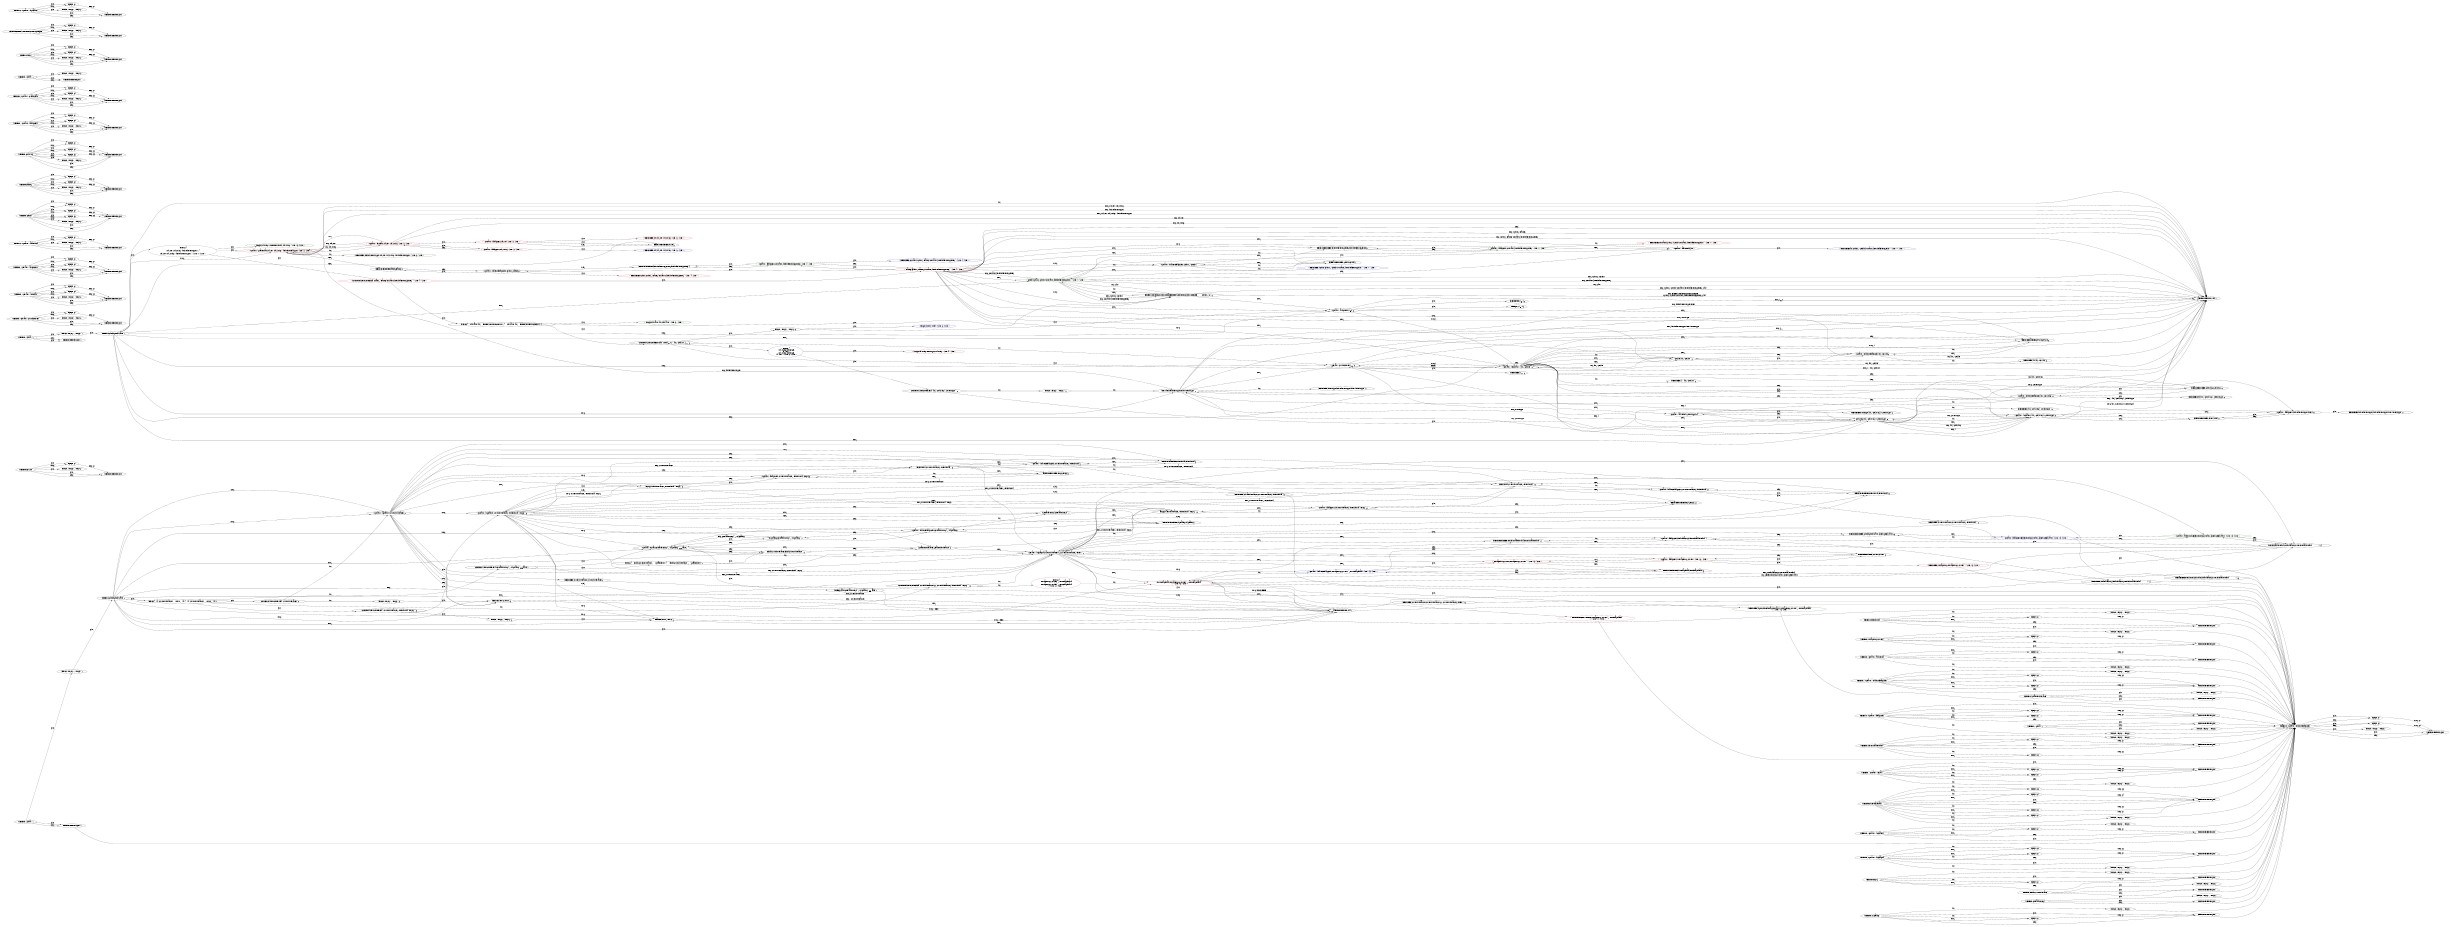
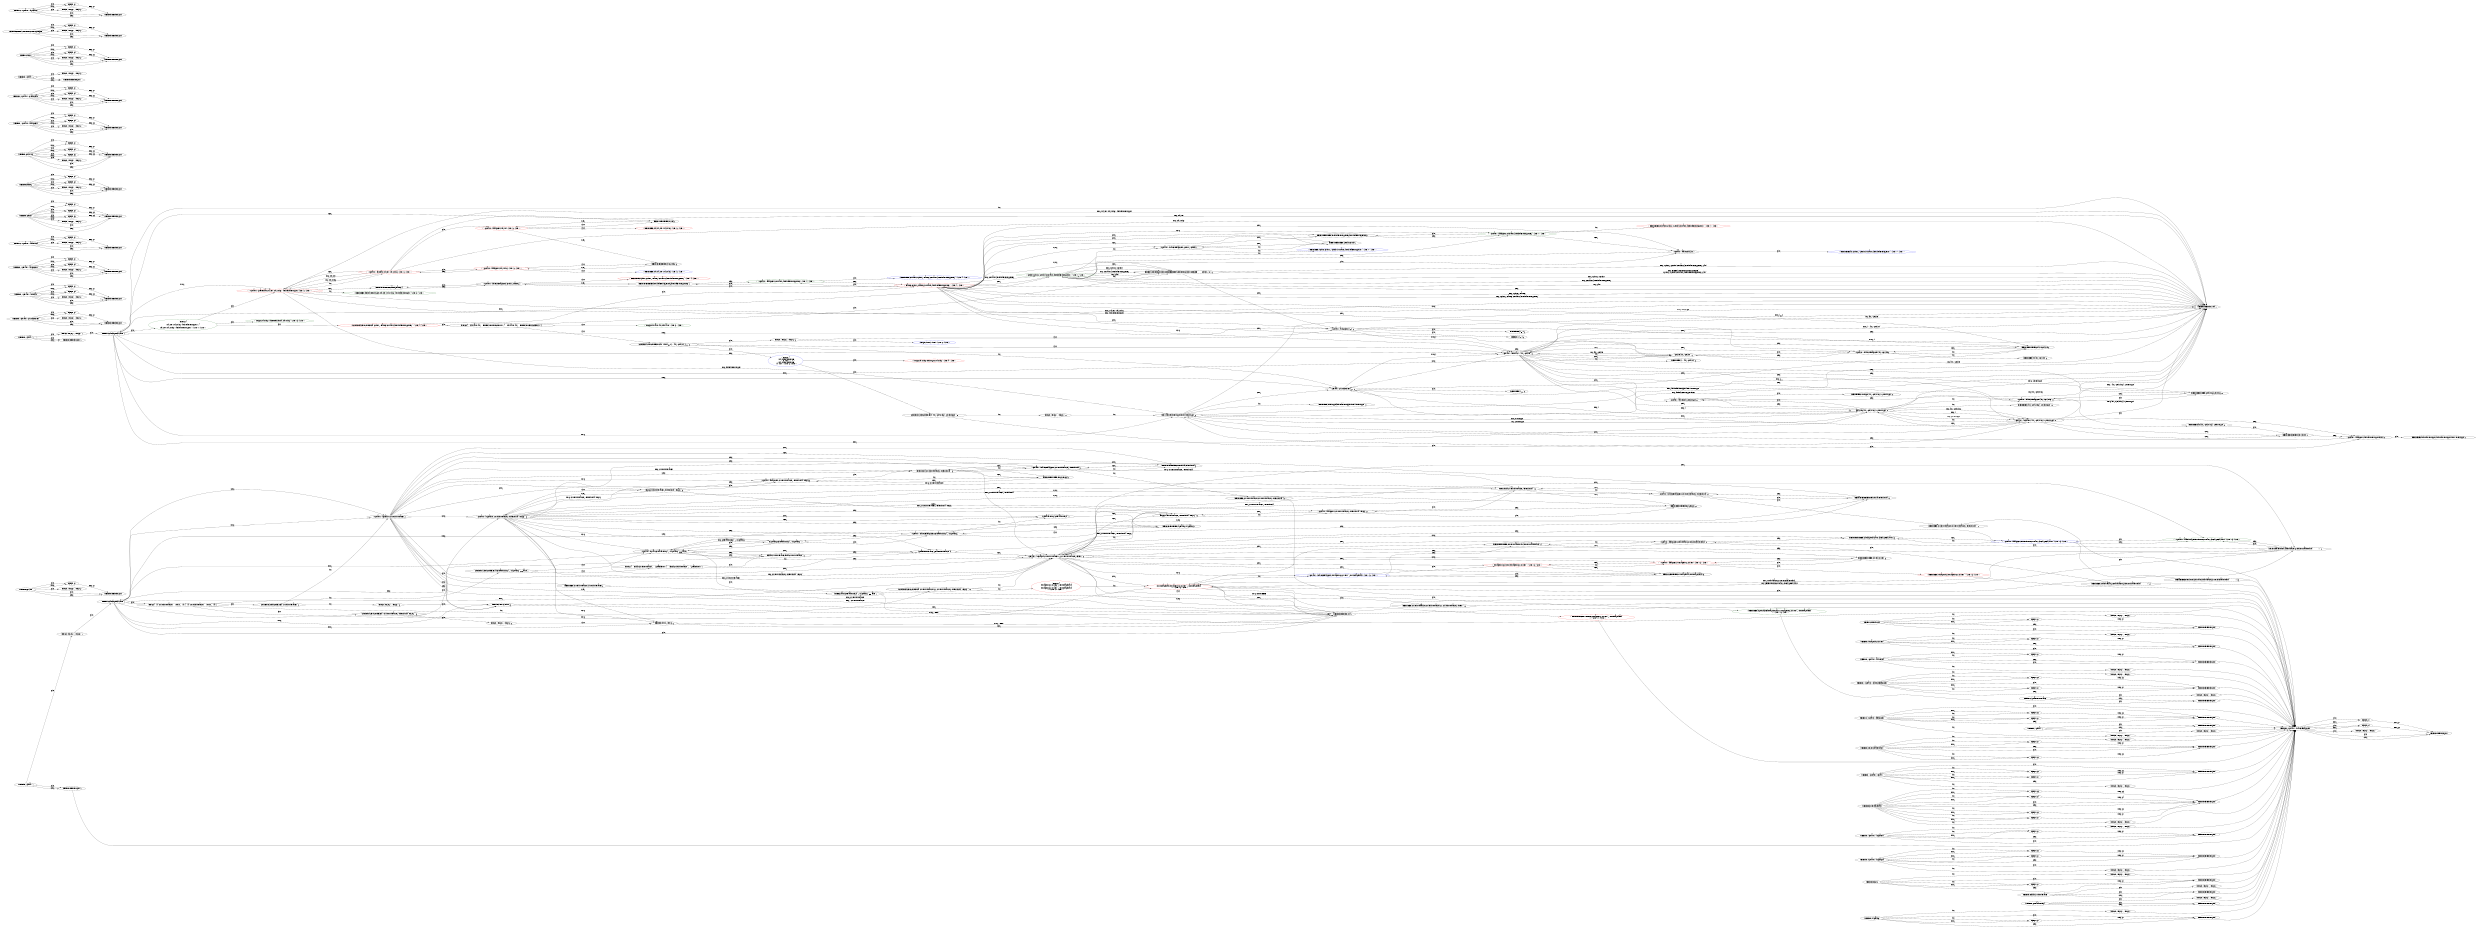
node "(FIELD_IDENTIFIER,string,string)": added
edge "(<operator>.lessThan,i < list->GetSize())" -> "(<operator>.postIncrement,i++)": label "HERE: " -> "CDG: "
edge "(<operator>.fieldAccess,desired_event_types.insert)" -> "(FIELD_IDENTIFIER,insert,insert)": now "(IDENTIFIER,list,list->GetString(i, &event_type))" -> "(FIELD_IDENTIFIER,insert,insert)"
